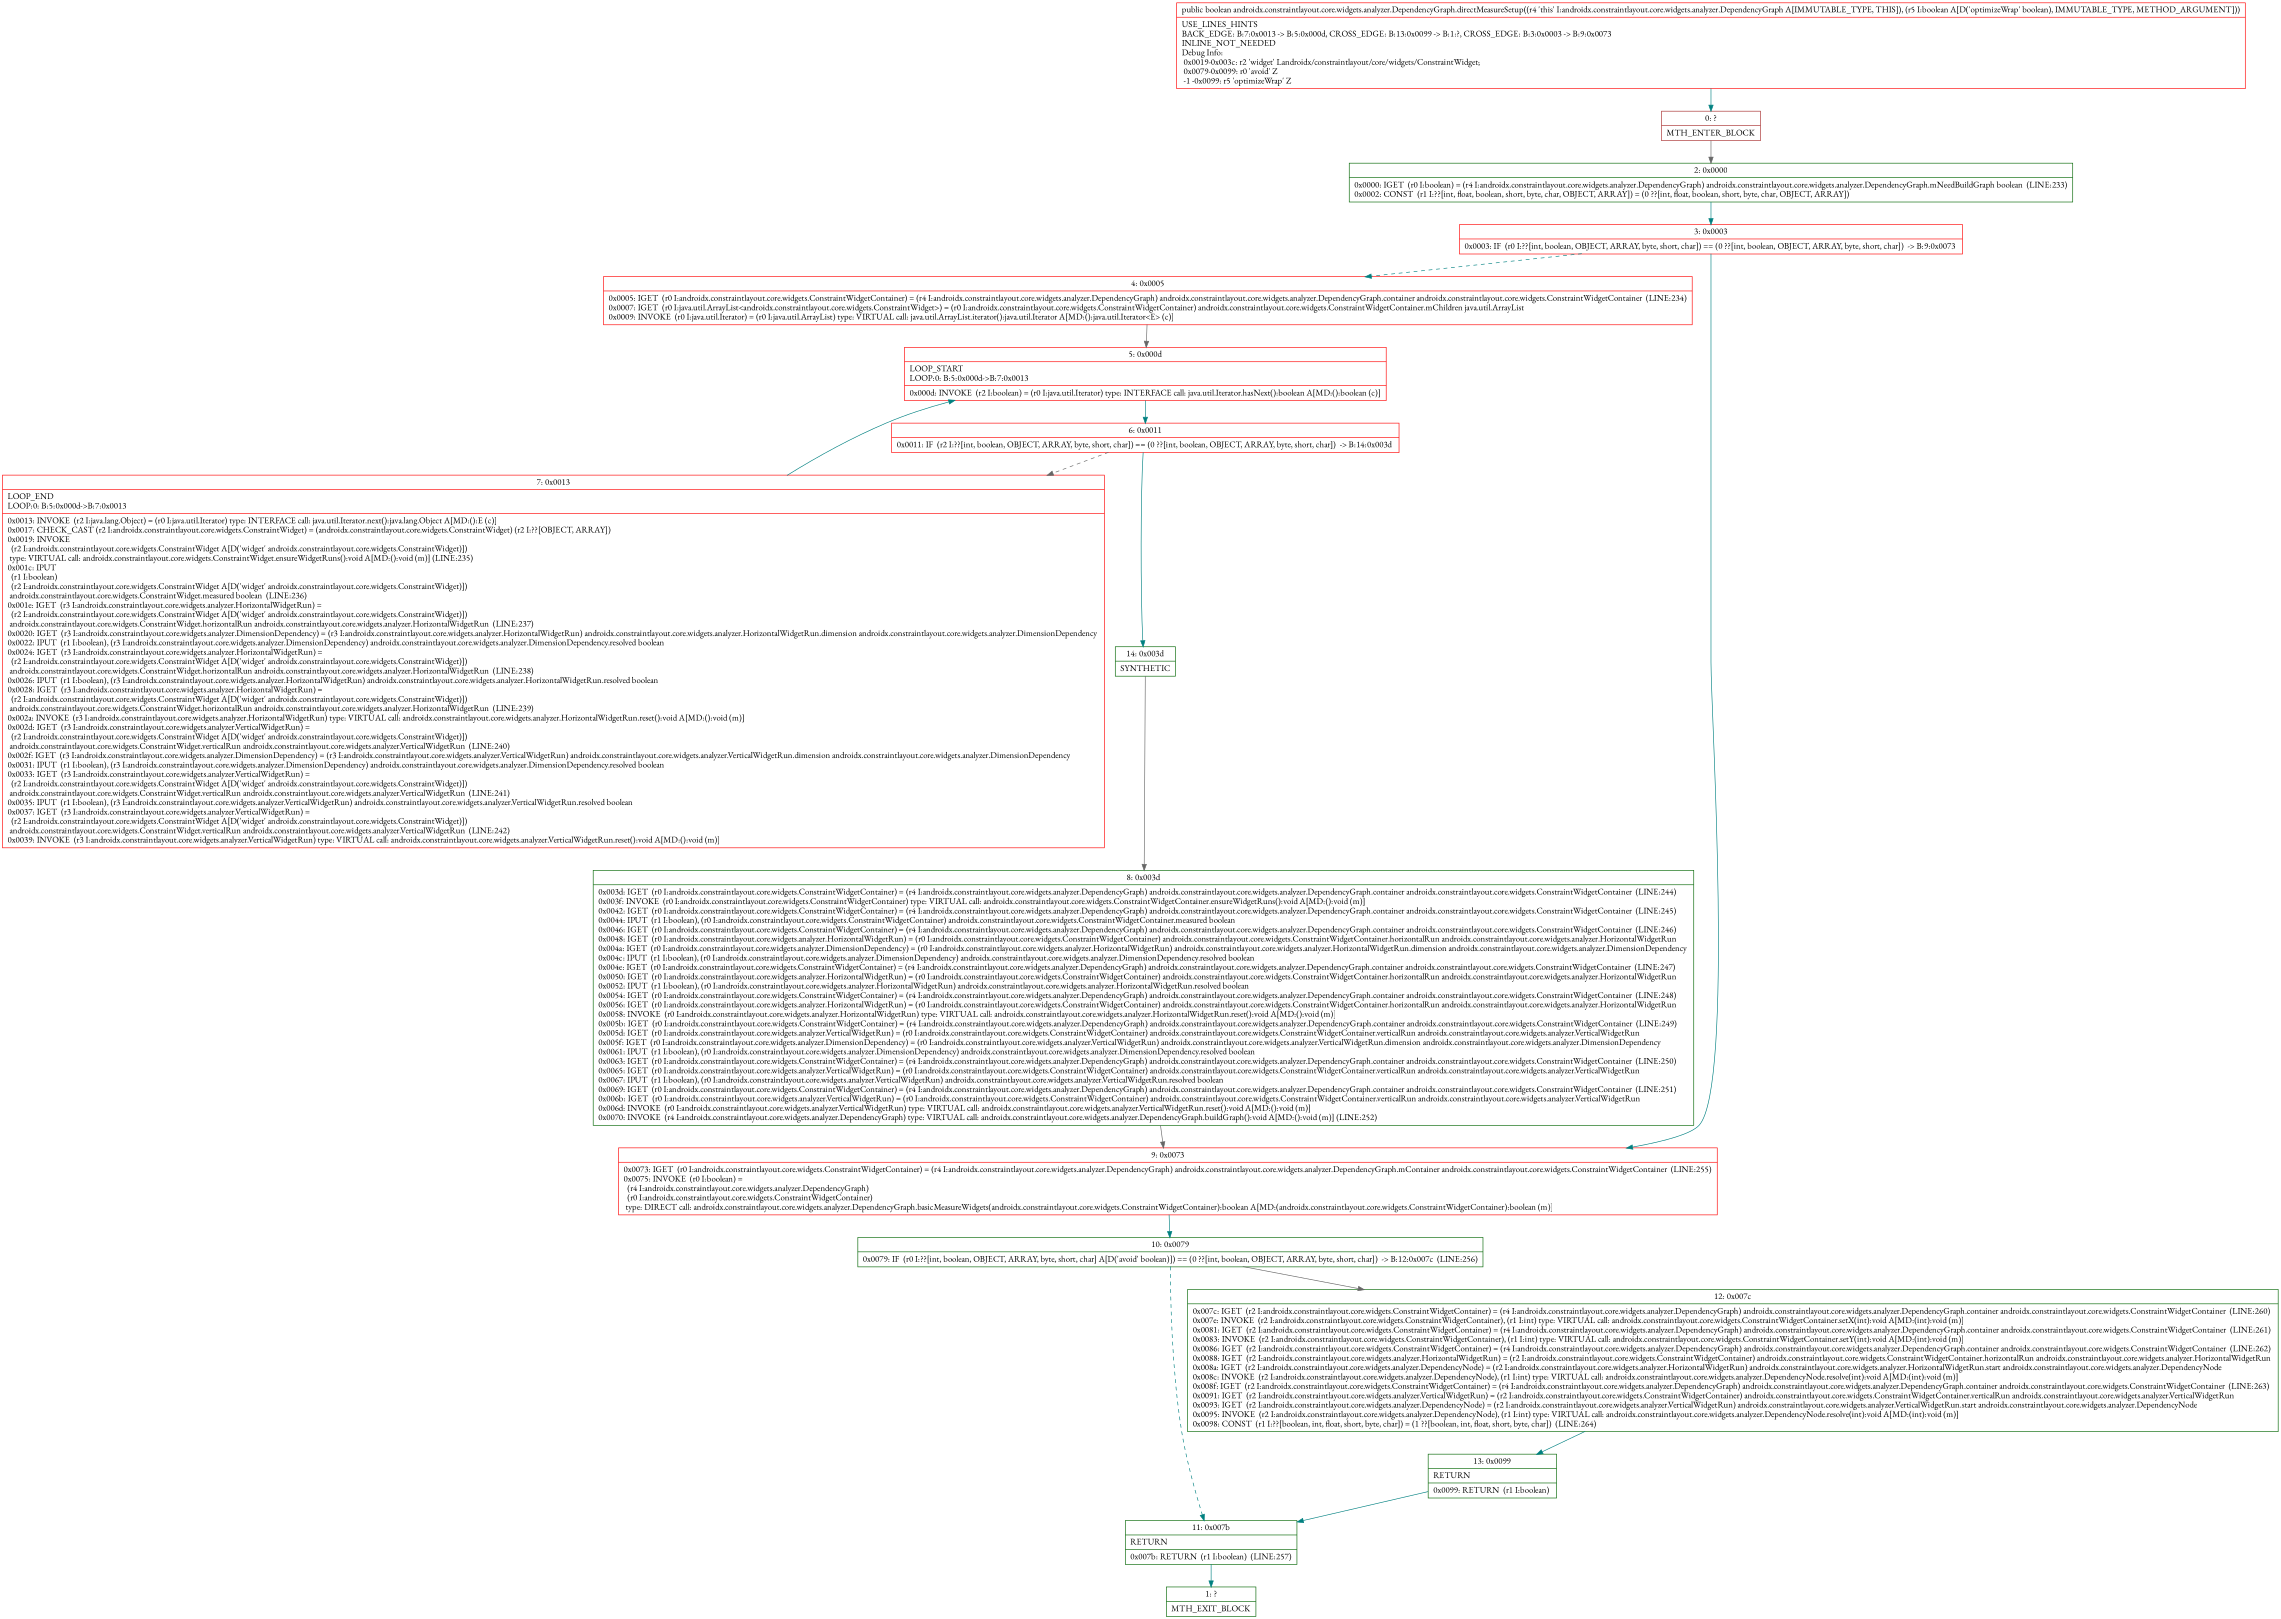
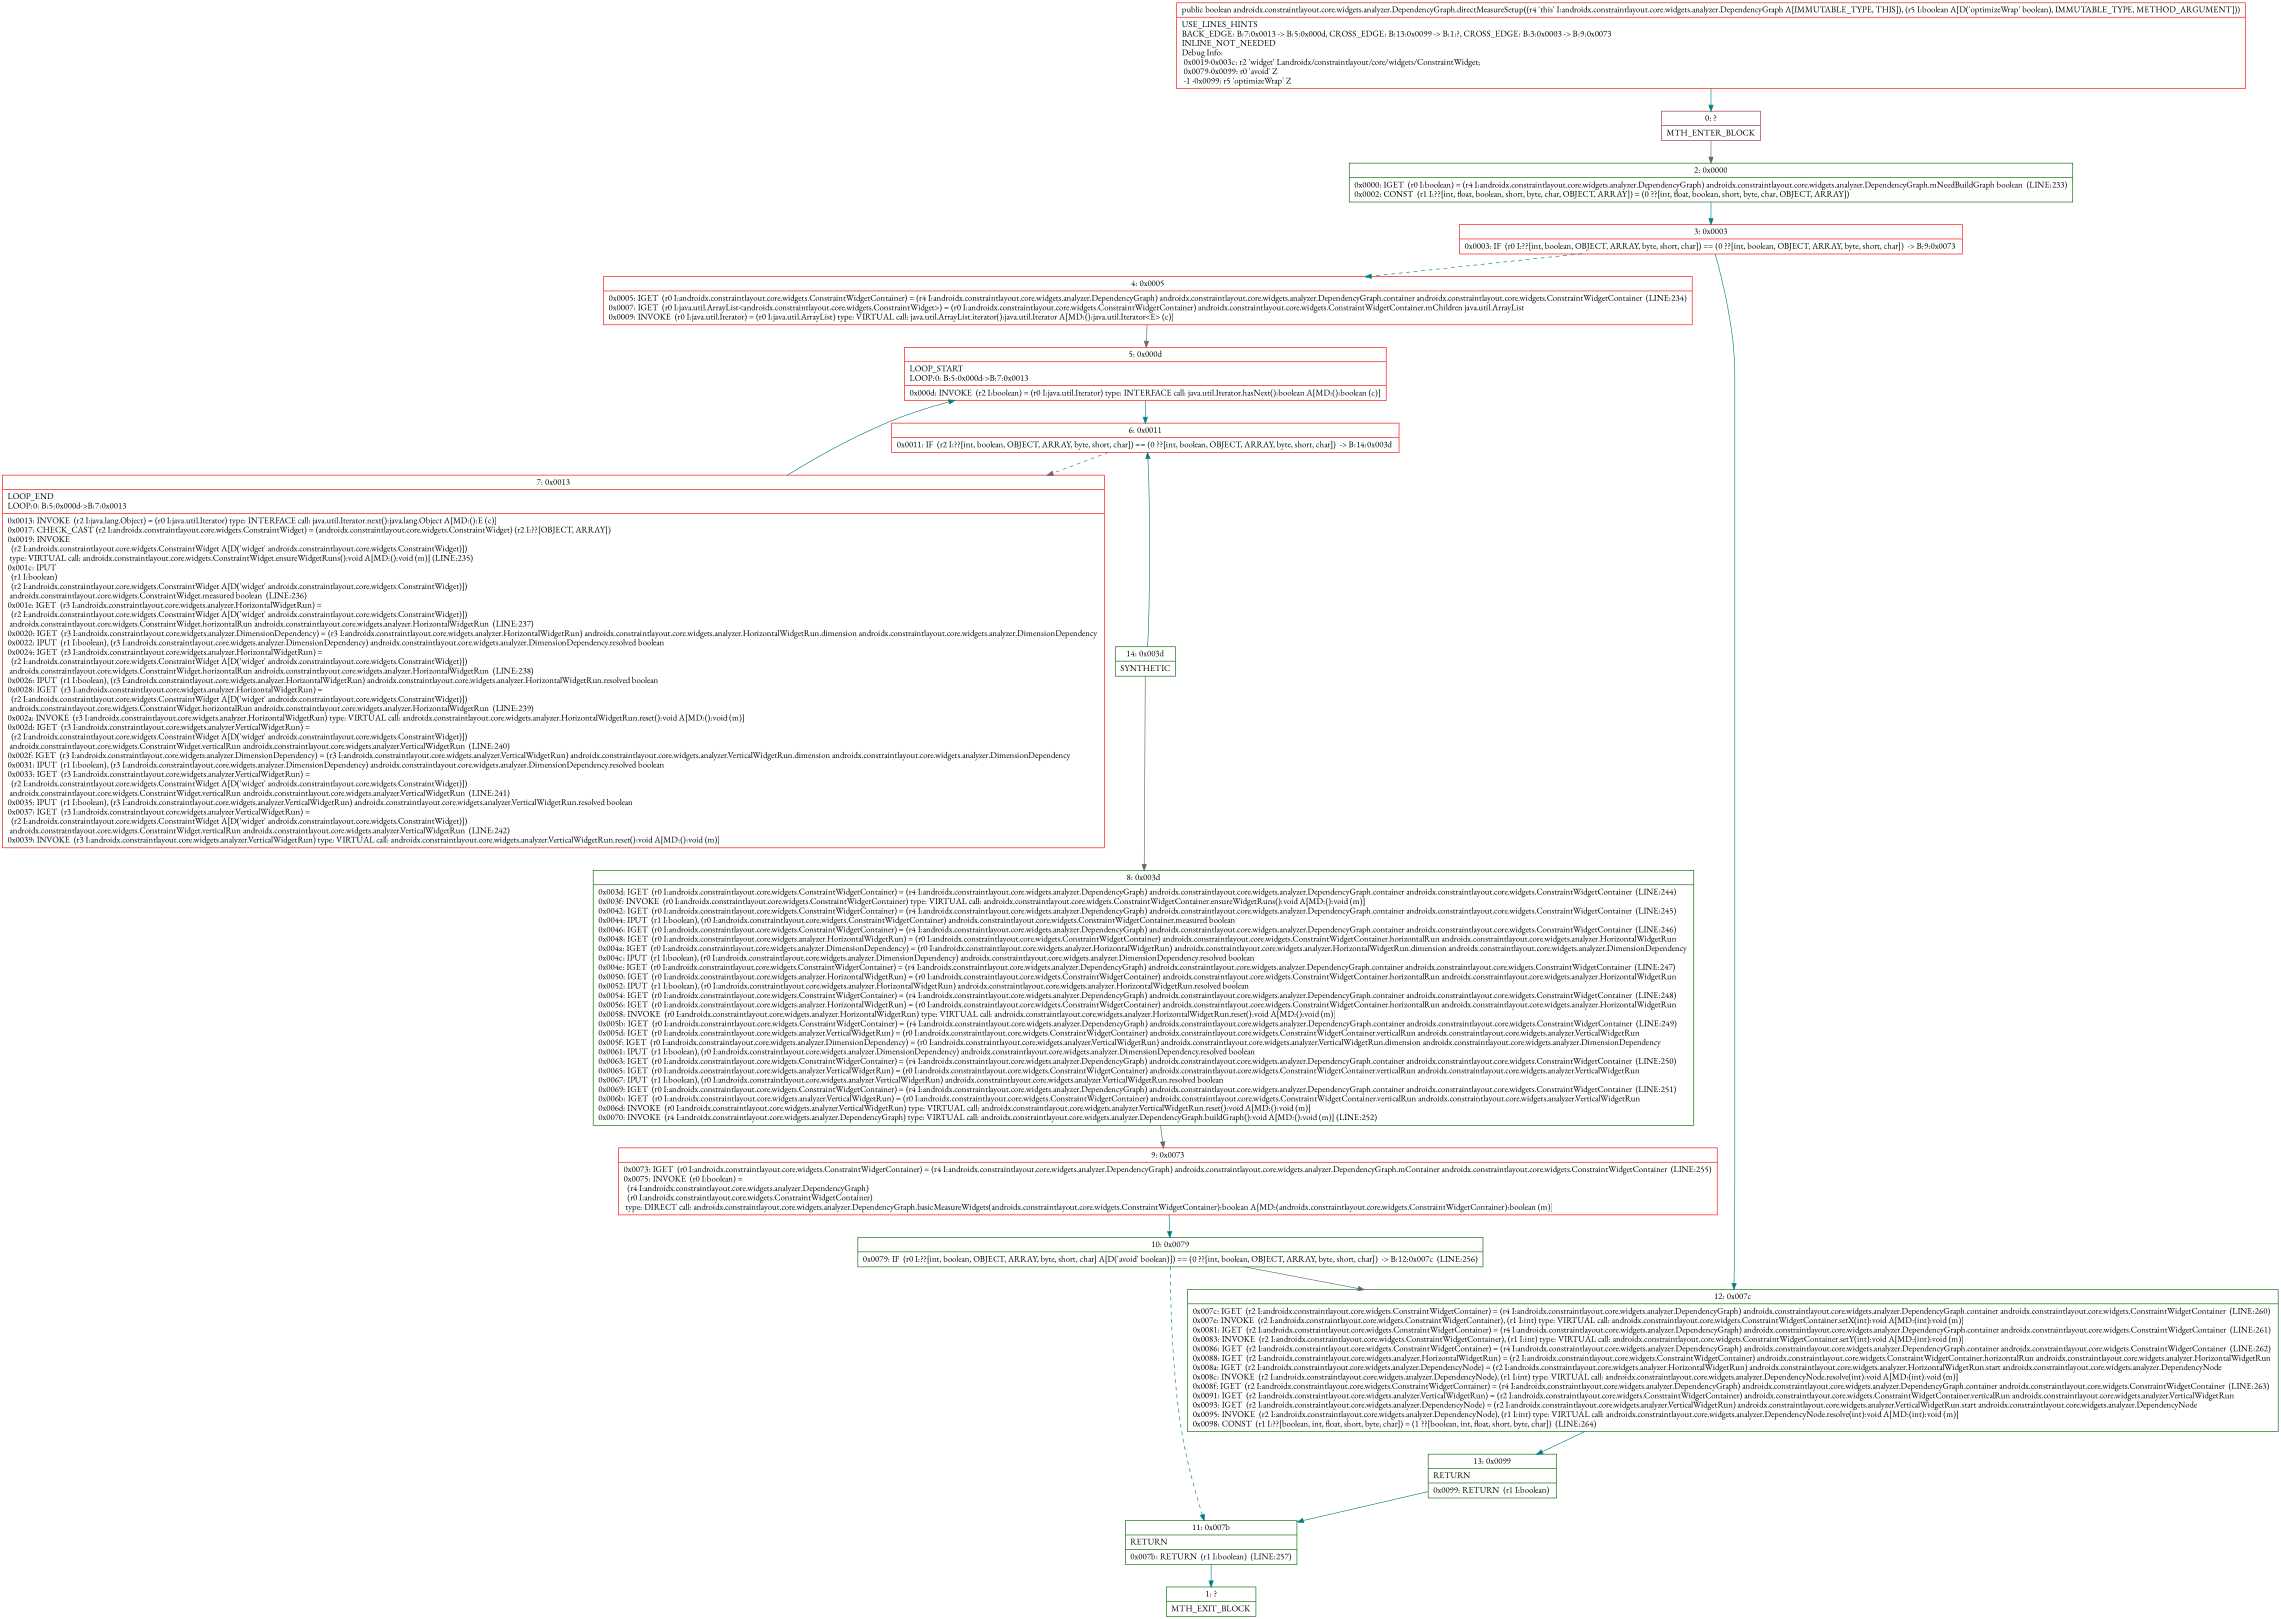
edge "6: 0x0011" -> "14: 0x003d": reversed
edge "3: 0x0003" -> "9: 0x0073": now "3: 0x0003" -> "12: 0x007c"
